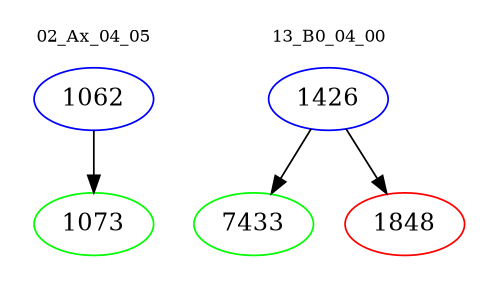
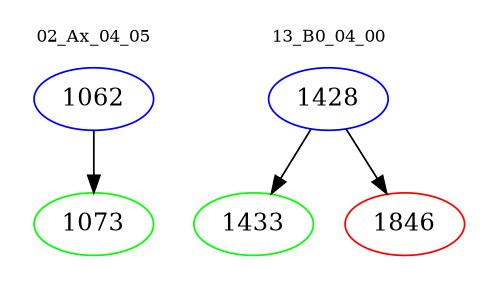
node "1426": label "1426" -> "1428"
node "7433": label "7433" -> "1433"
node "1848": label "1848" -> "1846"
